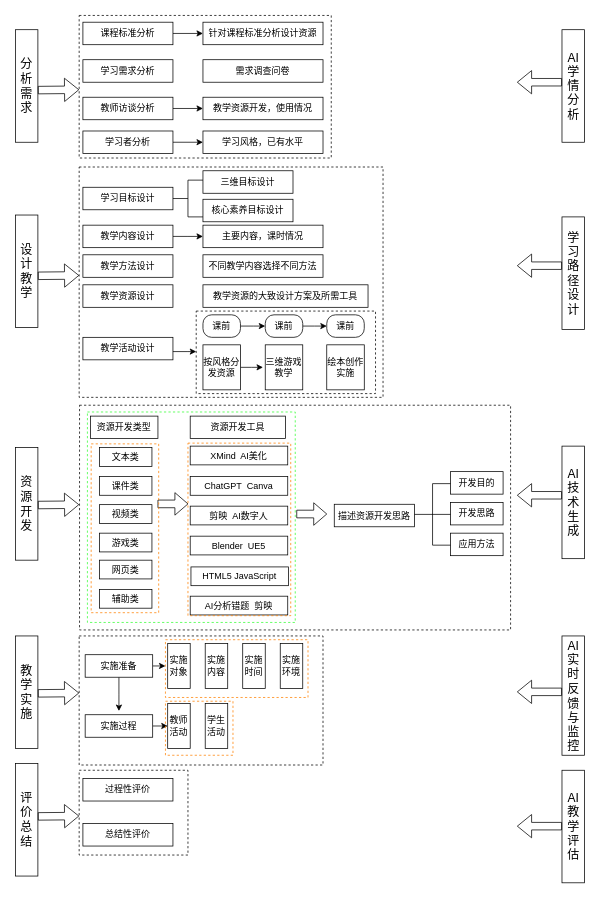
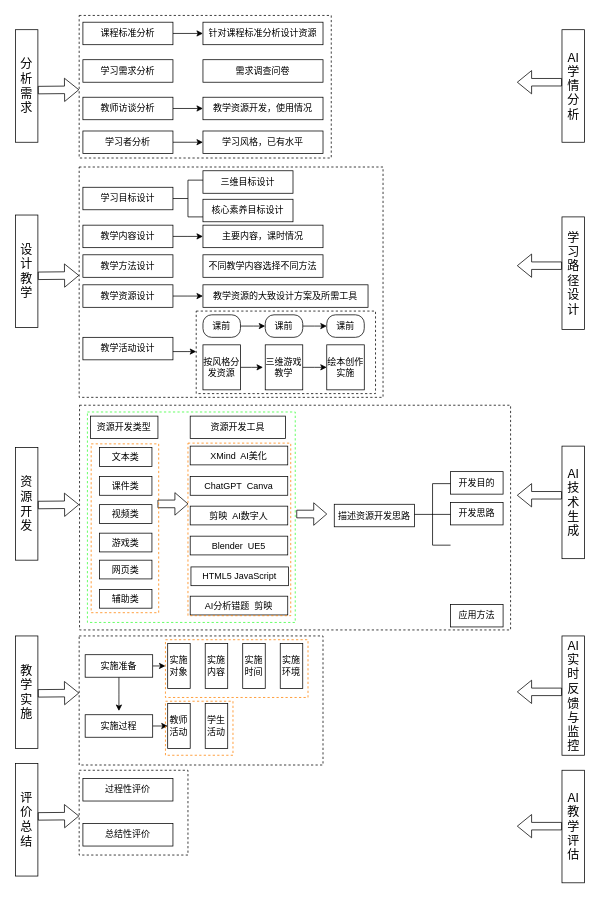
edge "教学资源设计" -> "教学资源的大致设计方案及所需工具": added
edge "三维游戏教学" -> "绘本创作实施": added
node "应用方法": moved (477, 544) -> (477, 615)
